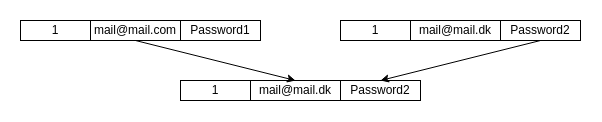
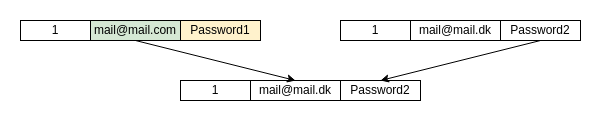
node "mail@mail.com": fillcolor #ffffff -> #d5e8d4
node "Password1": fillcolor #ffffff -> #fff2cc
